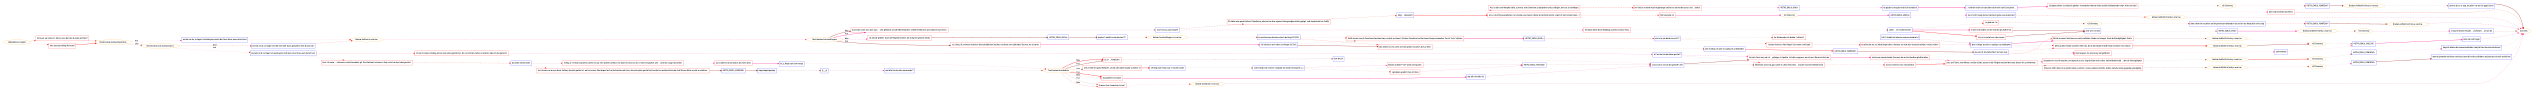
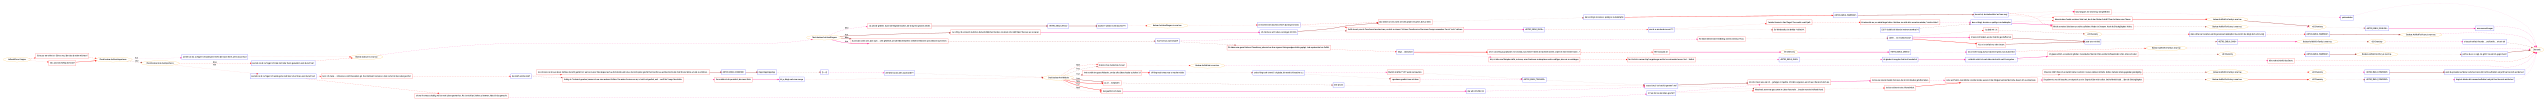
edge "spielverderber" -> "<RETRO_EMOJI_GIVELOVE>": now "spielverderber" -> "Chat ends."
